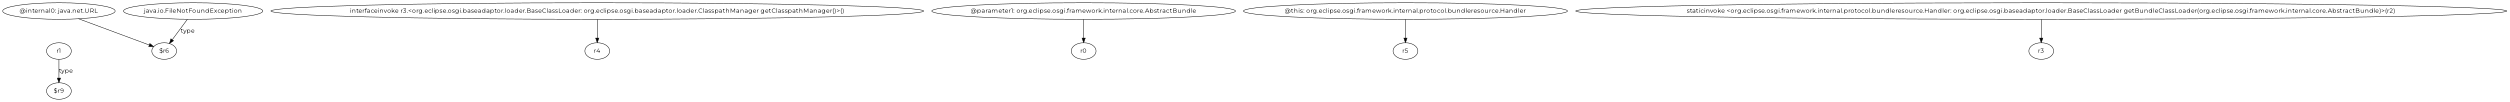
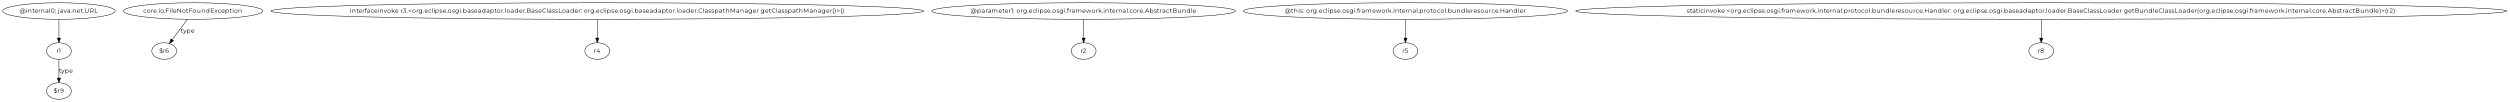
node "java.io.FileNotFoundException": label "java.io.FileNotFoundException" -> "core.io.FileNotFoundException"
edge "@internal0: java.net.URL" -> "$r6": now "@internal0: java.net.URL" -> "r1"
node "r0": label "r0" -> "r2"
node "r3": label "r3" -> "r8"
